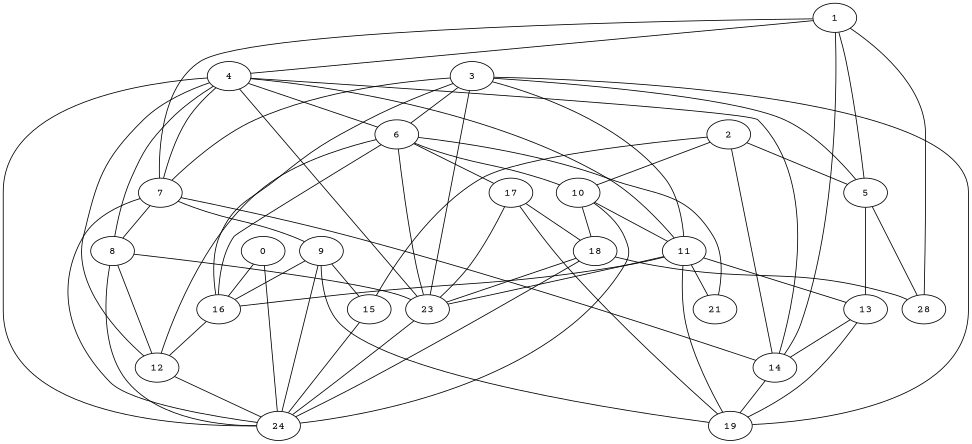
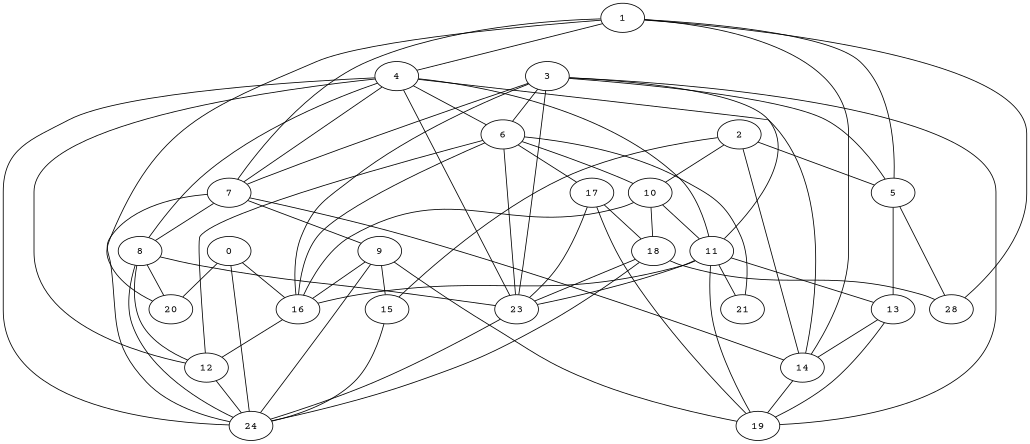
node "20": added
edge "10" -- "24": now "10" -- "16"
